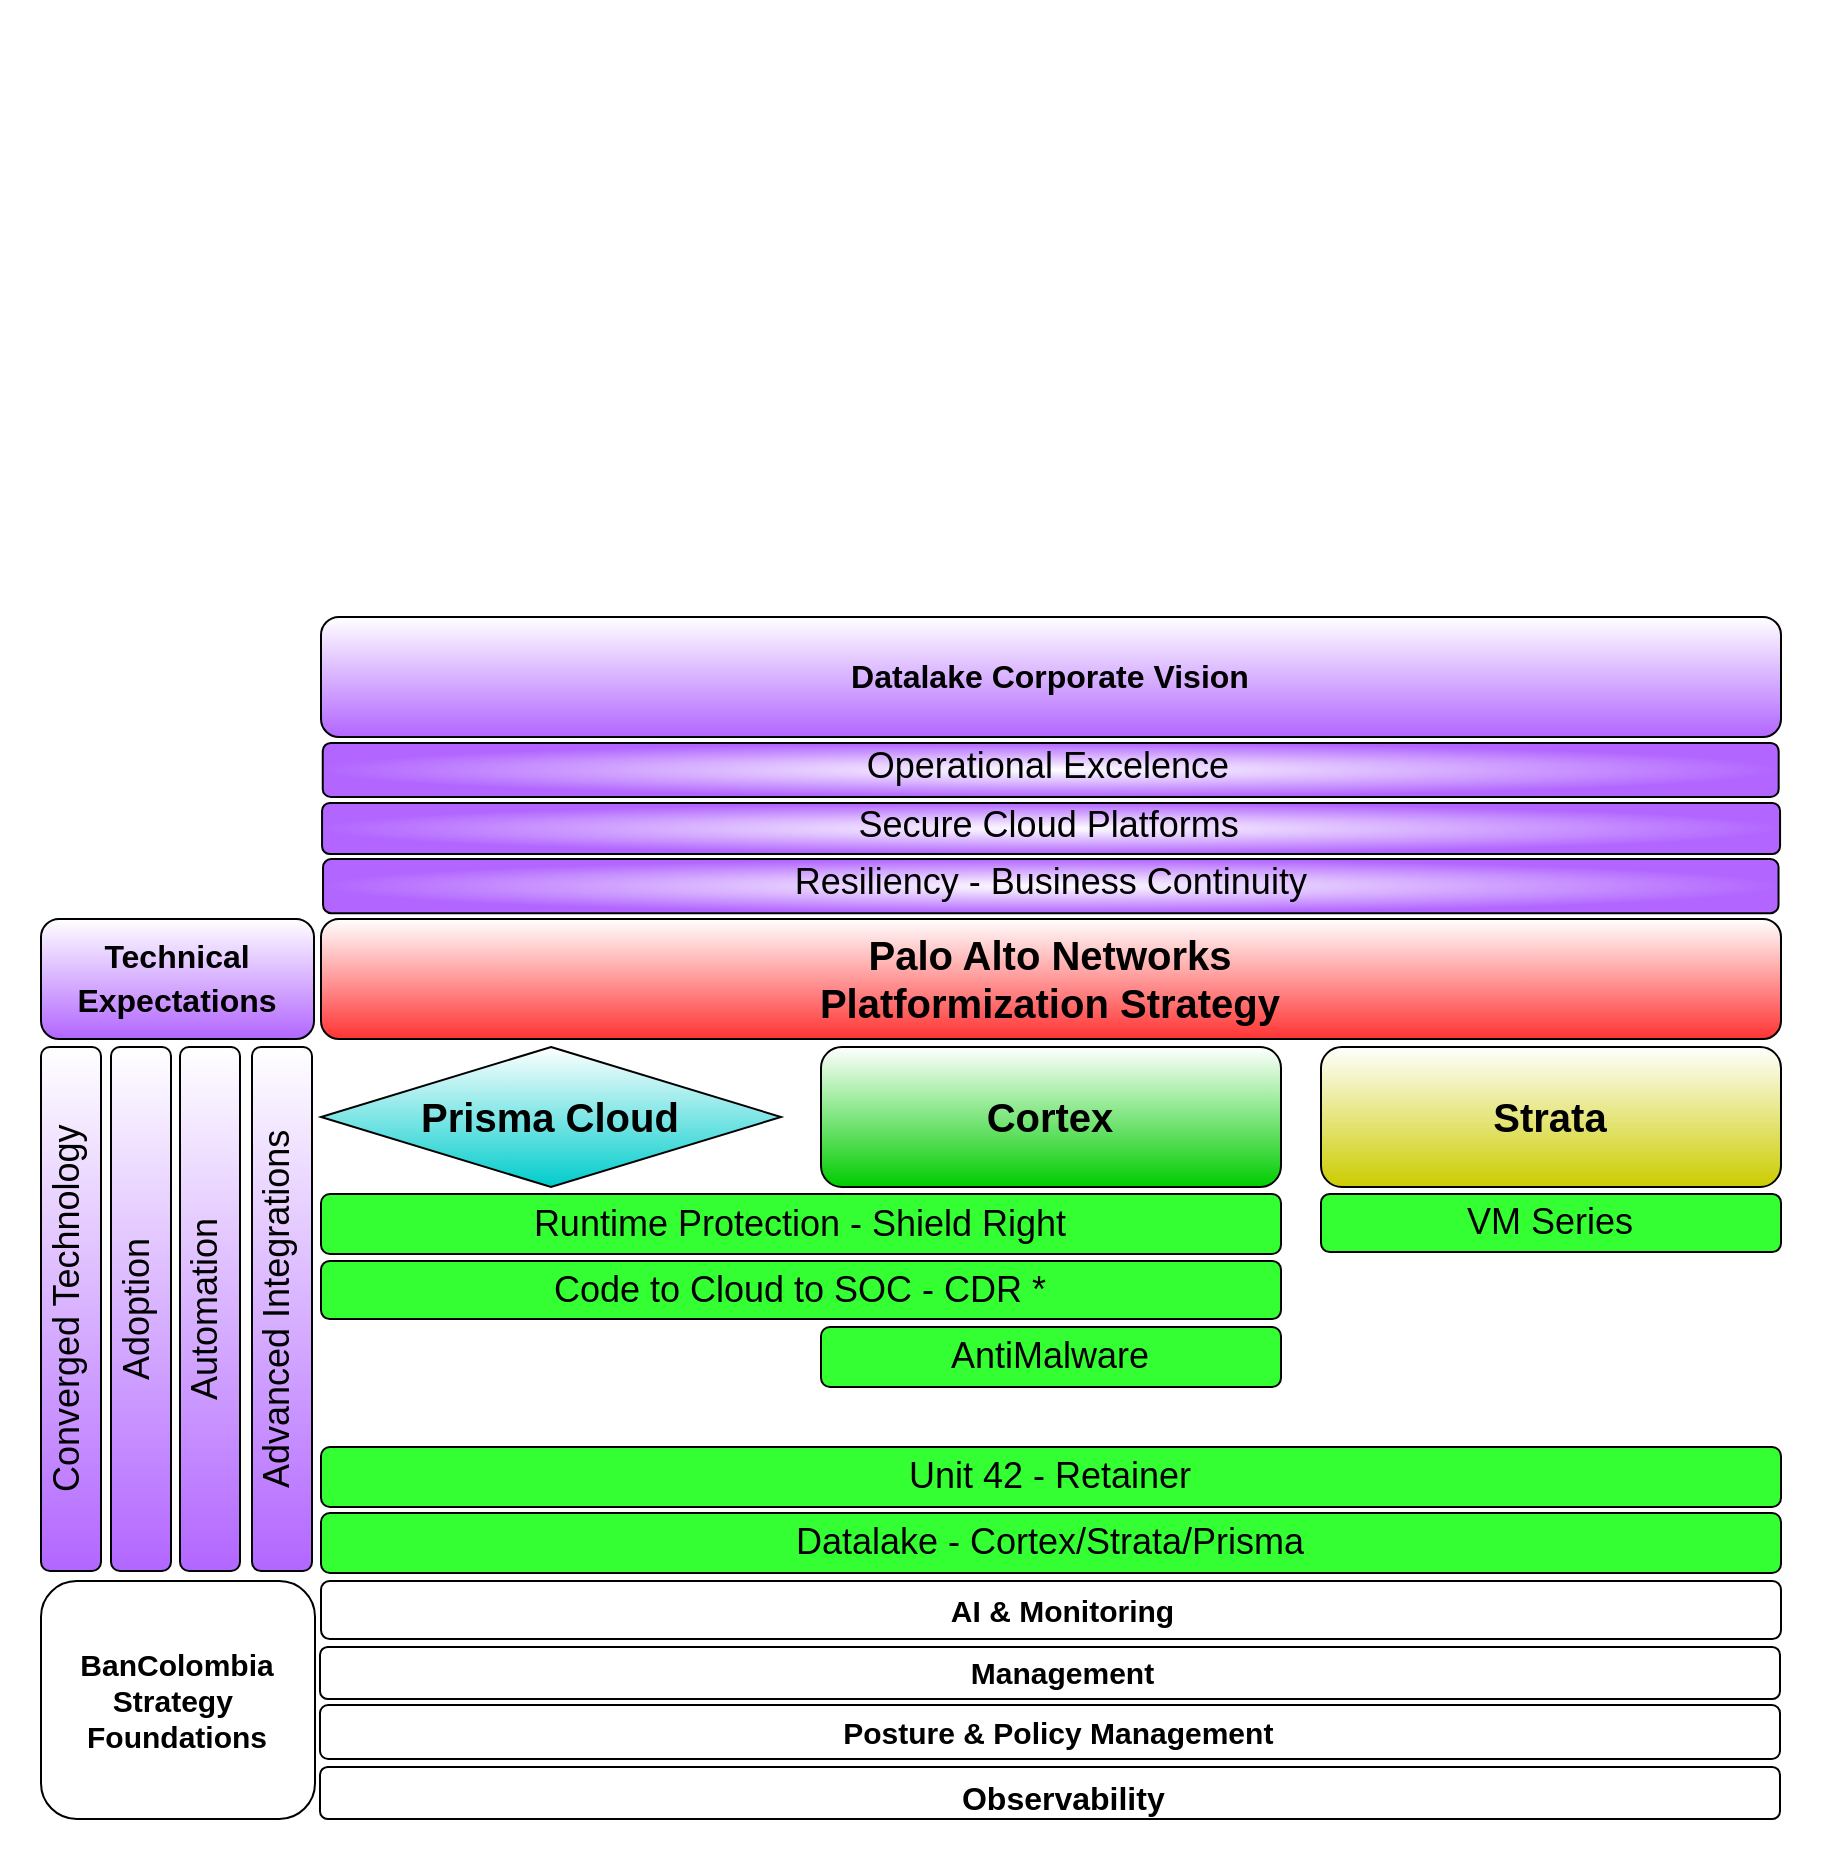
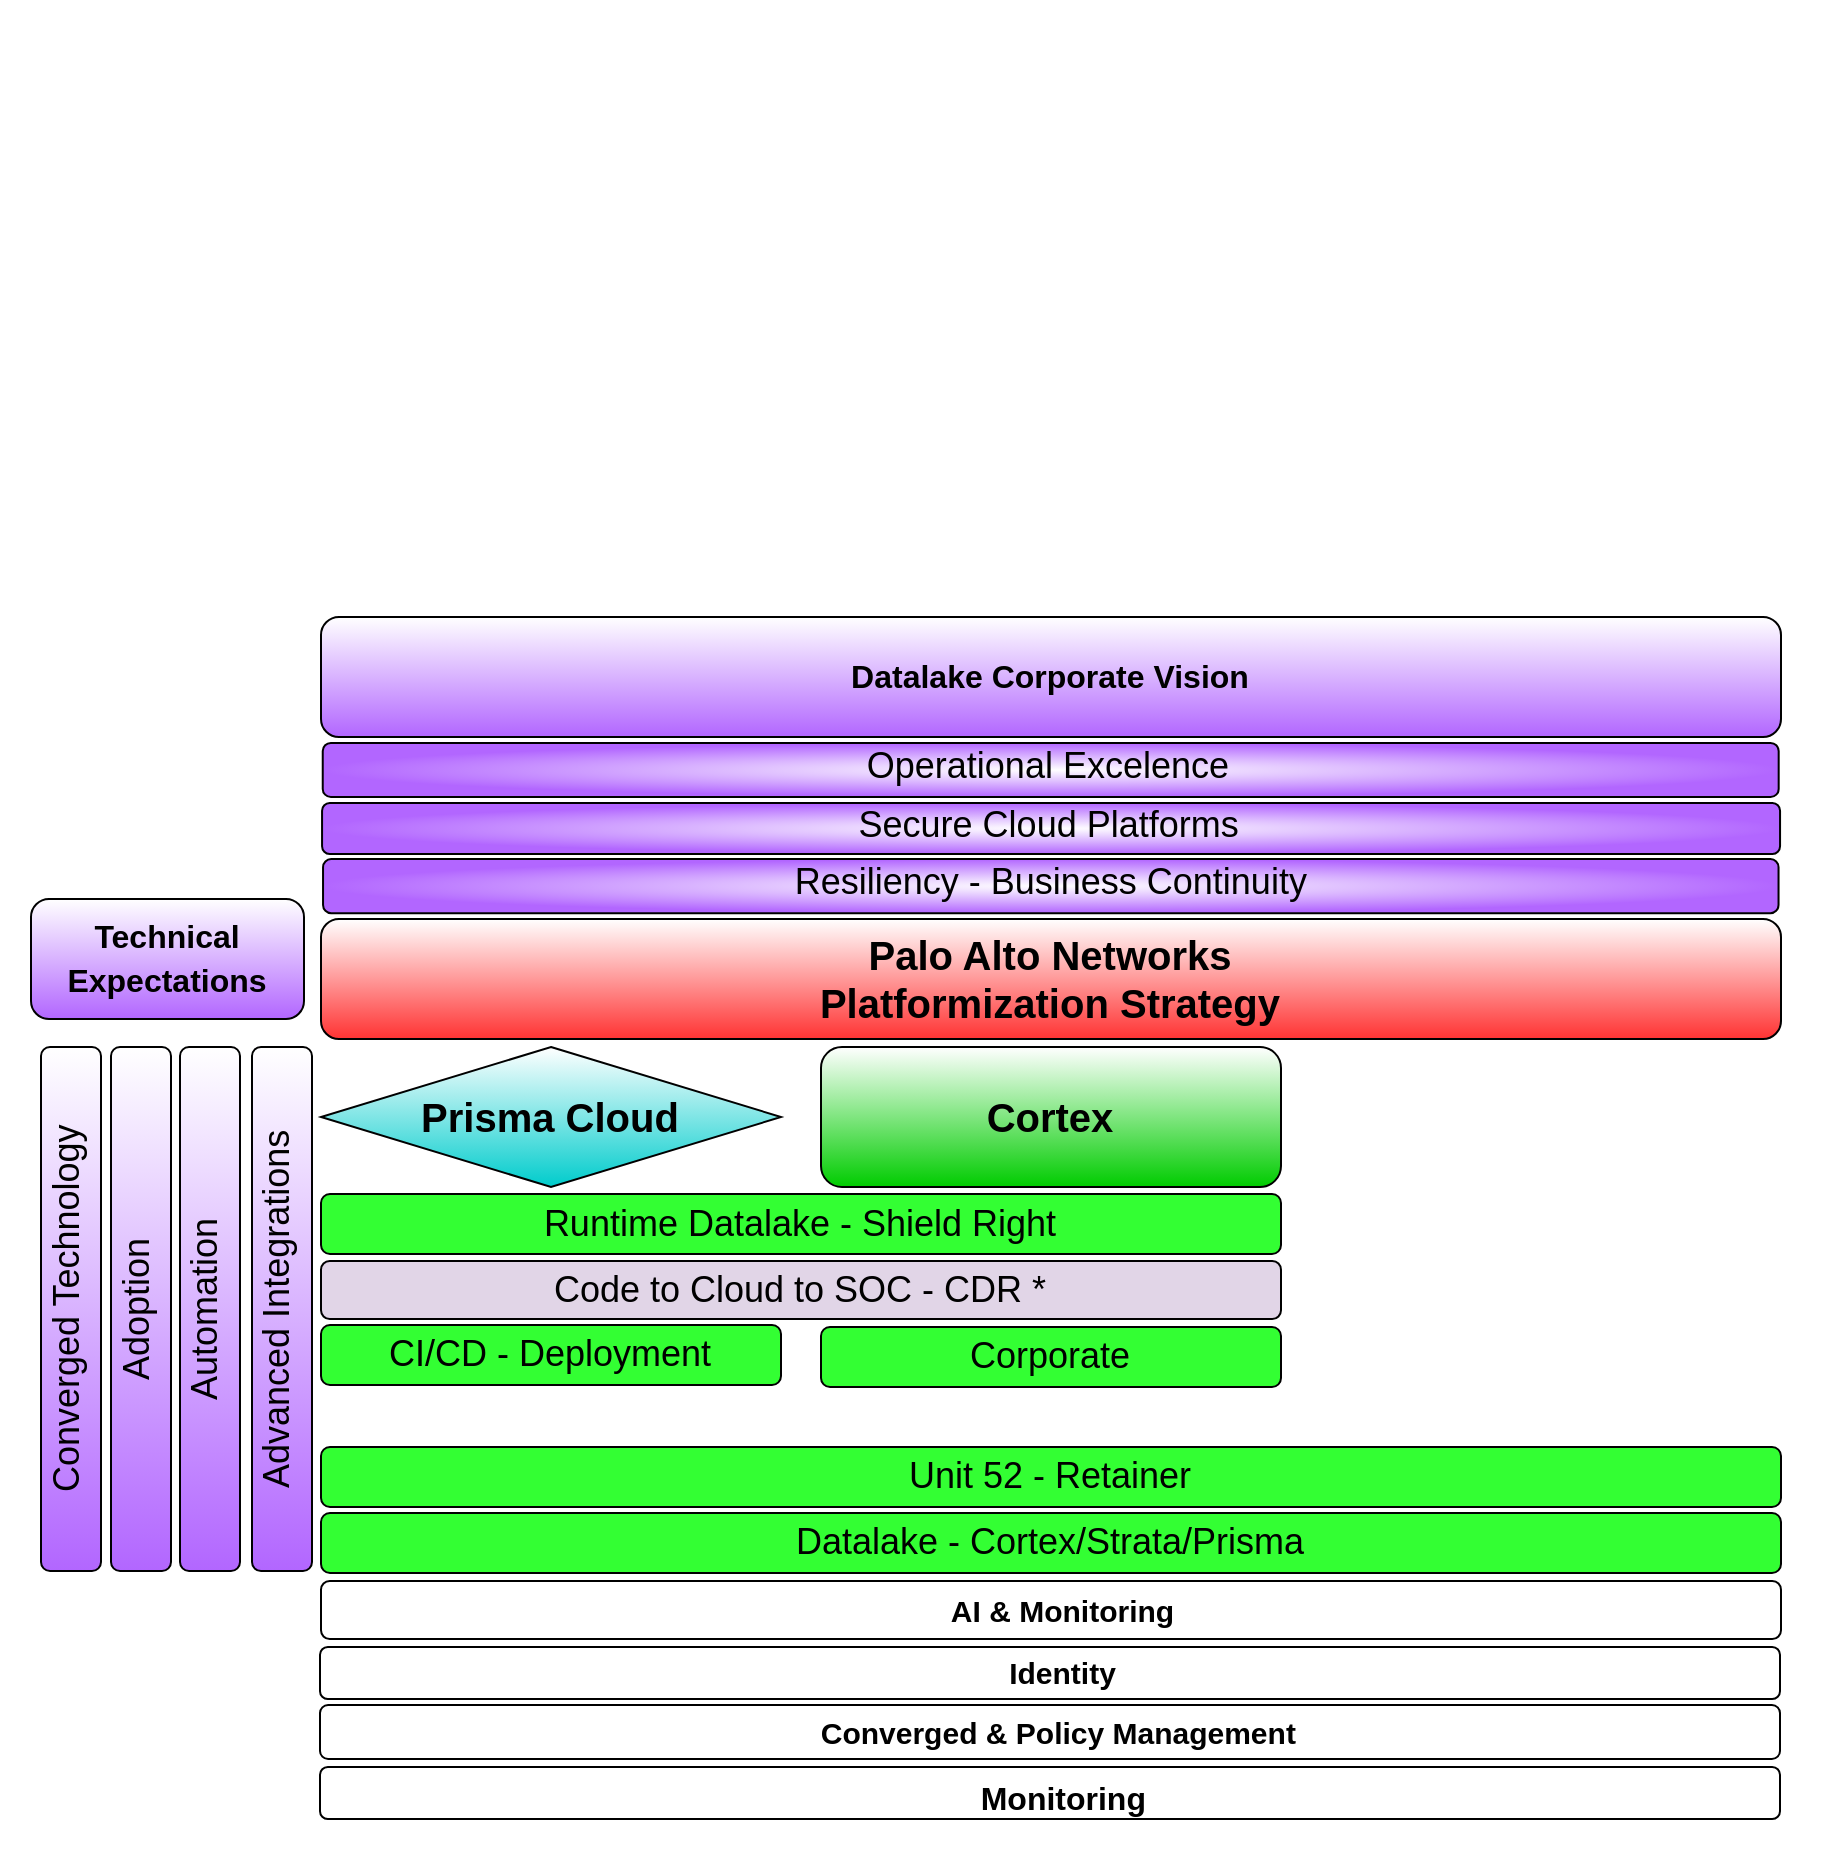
node "Technical Expectations": moved (178, 979) -> (168, 959)
node "Strata": removed
node "VM Series": removed
node "Runtime Protection - Shield Right": label "Runtime Protection - Shield Right" -> "Runtime Datalake - Shield Right"
node "Code to Cloud to SOC - CDR *": fillcolor #33ff33 -> #e1d5e7
node "CI/CD - Deployment": added
node "AntiMalware": label "AntiMalware" -> "Corporate"
node "Unit 42 - Retainer": label "Unit 42 - Retainer" -> "Unit 52 - Retainer"
node "Management": label "Management" -> "Identity"
node "BanColombia Strategy Foundations": removed
node "Posture & Policy Management": label "Posture & Policy Management" -> "Converged & Policy Management"
node "Observability": label "Observability" -> "Monitoring"
